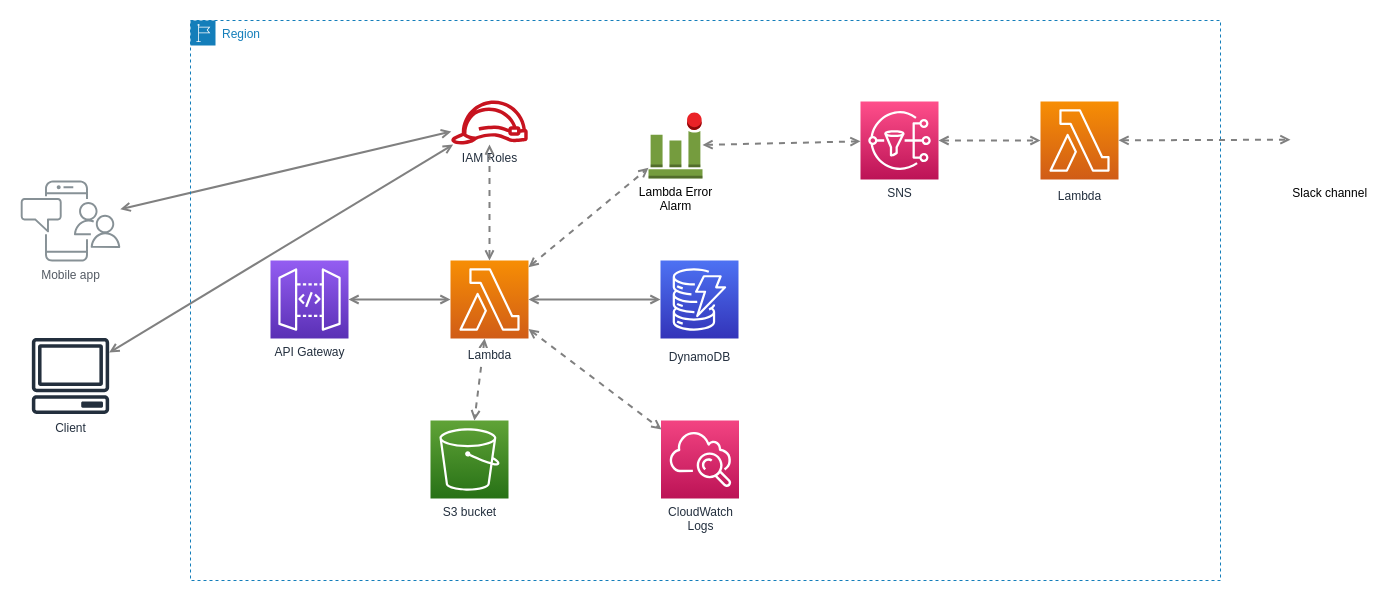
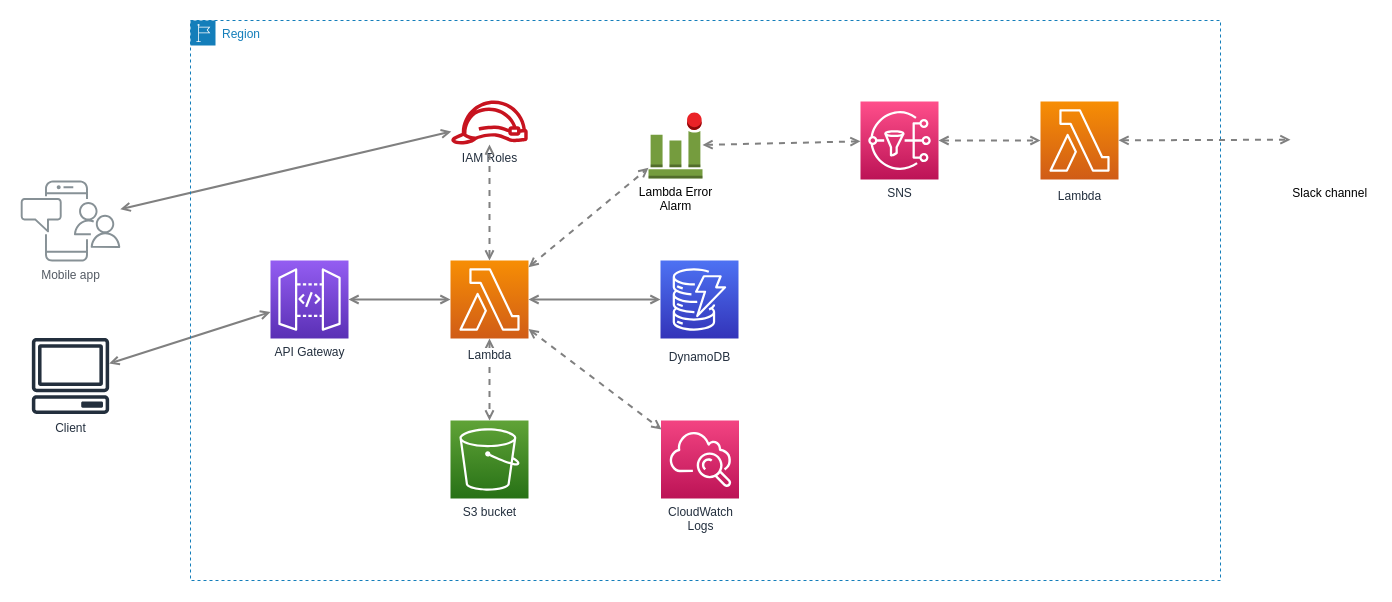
edge "IAM Roles" -- "Client": now "API Gateway" -- "Client"
node "S3 bucket": moved (470, 460) -> (490, 460)
